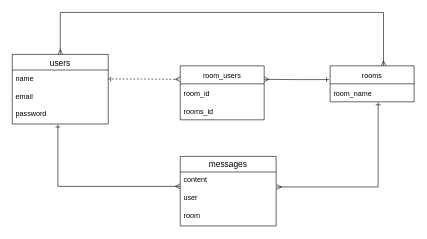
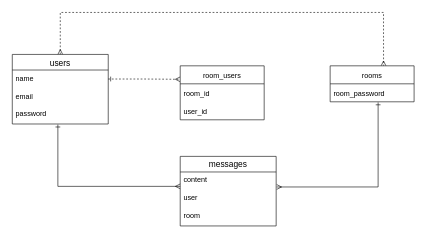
edge "rooms" -- "users": style solid -> dashed
edge "rooms" -- "room_users": removed
node "room_name": label "room_name" -> "room_password"
node "rooms_id": label "rooms_id" -> "user_id"
